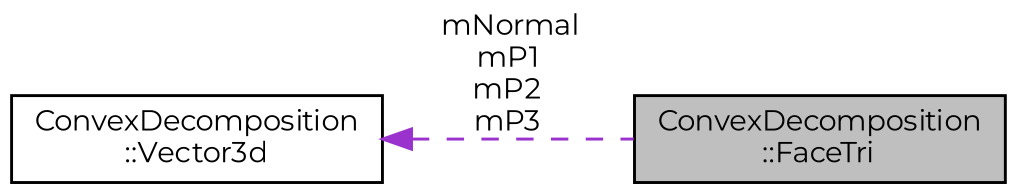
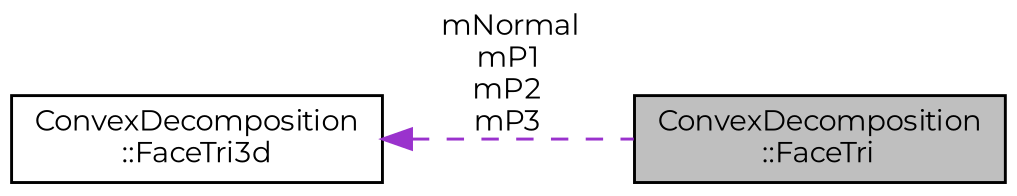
node "ConvexDecomposition ::Vector3d": label "ConvexDecomposition ::Vector3d" -> "ConvexDecomposition ::FaceTri3d"
